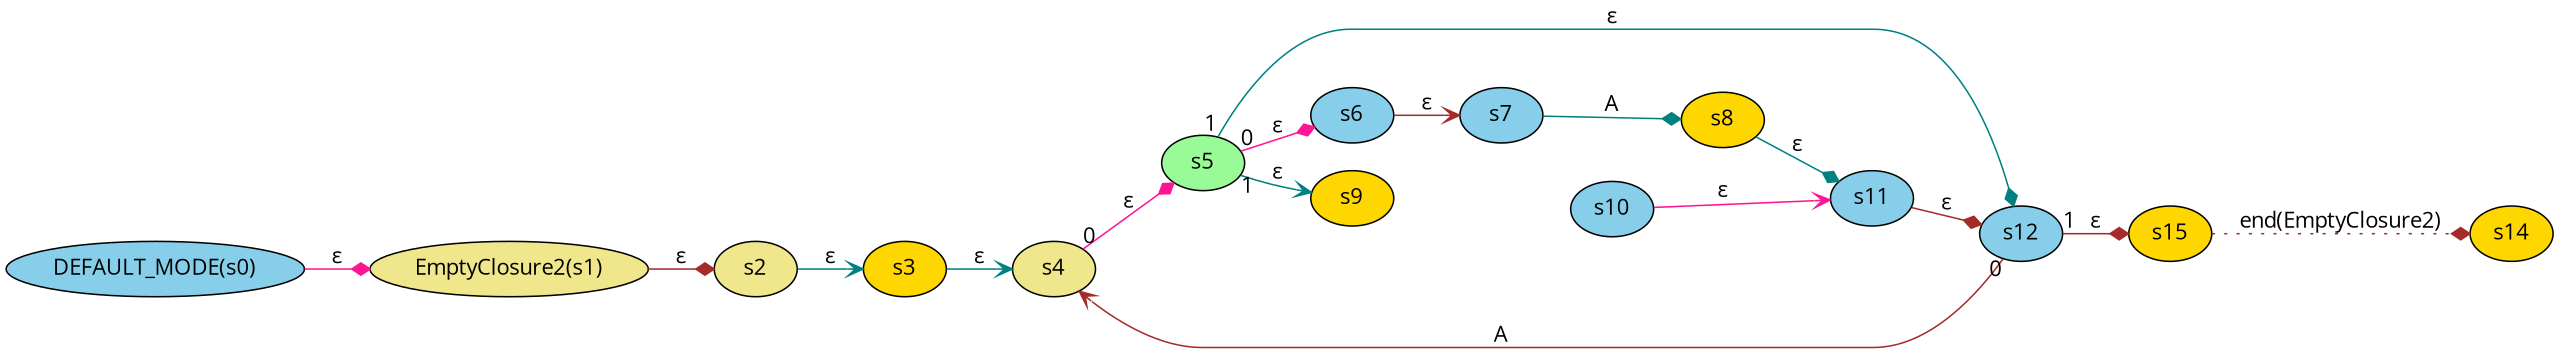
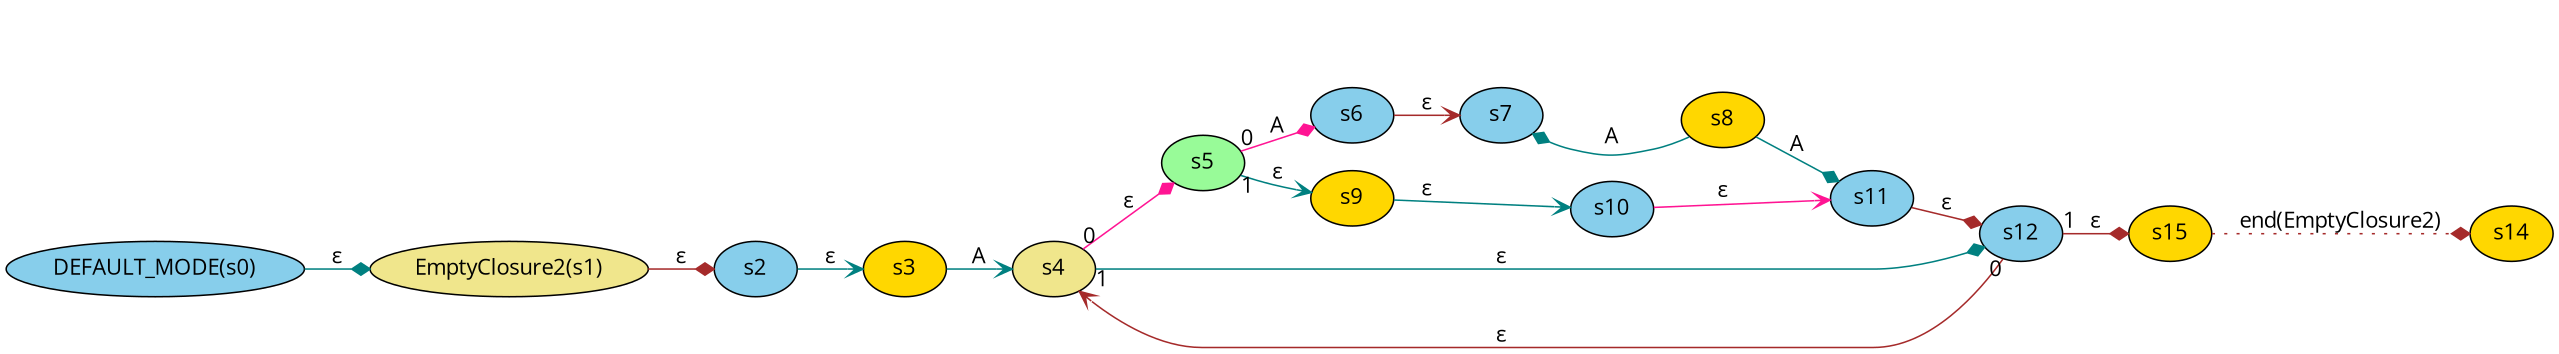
edge "s5" -> "s12": now "s4" -> "s12"
edge "s7" -> "s8": reversed
edge "s5" -> "s6": label "ε" -> "A"
edge "s8" -> "s11": label "ε" -> "A"
edge "s9" -> "s10": added, label "ε"
edge "s3" -> "s4": label "ε" -> "A"
edge "DEFAULT_MODE(s0)" -> "EmptyClosure2(s1)": color deeppink -> teal
node "s2": fillcolor khaki -> skyblue
edge "s12" -> "s4": label "A" -> "ε"
